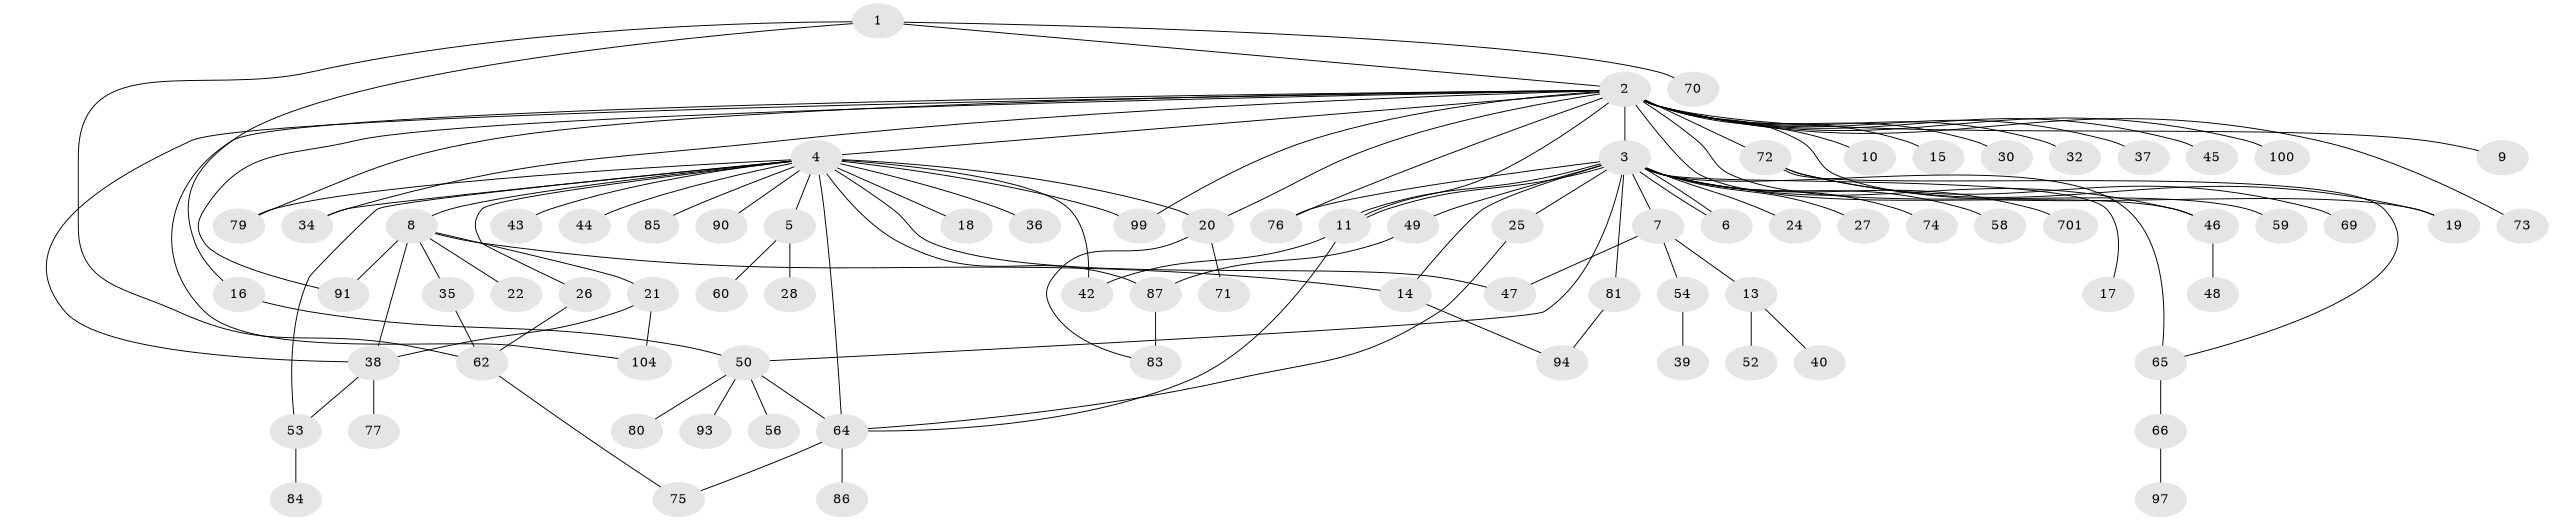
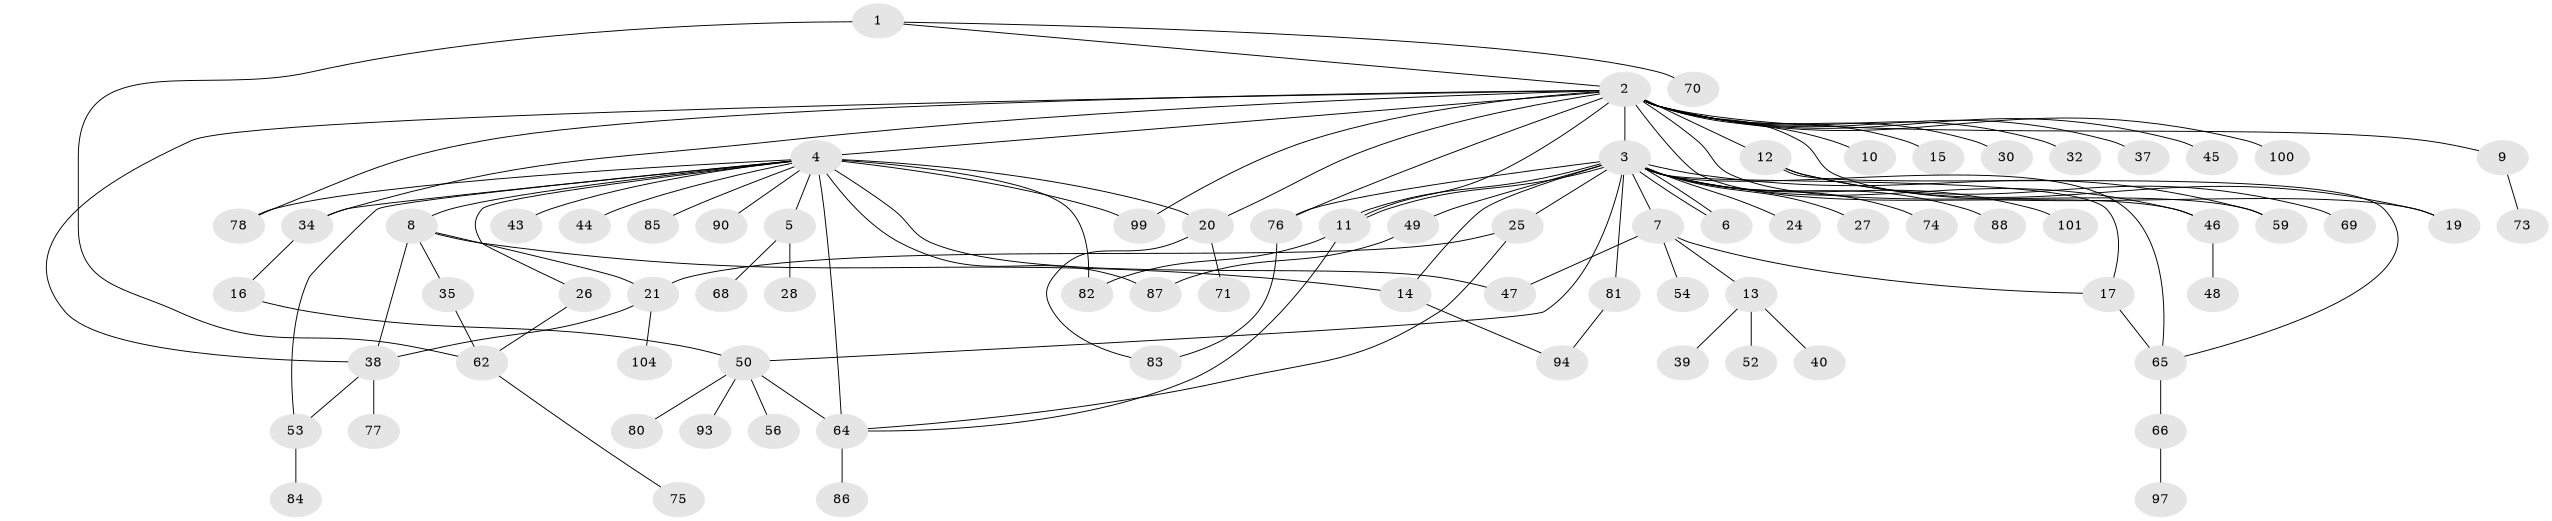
edge "1" -- "16": now "34" -- "16"
edge "2" -- "73": now "9" -- "73"
node "72": label "72" -> "12"
edge "3" -- "59": added
edge "2" -- "104": removed
node "79": label "79" -> "78"
node "18": removed
node "36": removed
node "58": label "58" -> "88"
node "701": label "701" -> "101"
edge "25" -- "21": added
edge "7" -- "17": added
node "91": removed
node "22": removed
node "60": label "60" -> "68"
node "42": label "42" -> "82"
edge "87" -- "83": now "76" -- "83"
edge "54" -- "39": now "13" -- "39"
edge "17" -- "65": added
edge "64" -- "75": removed
